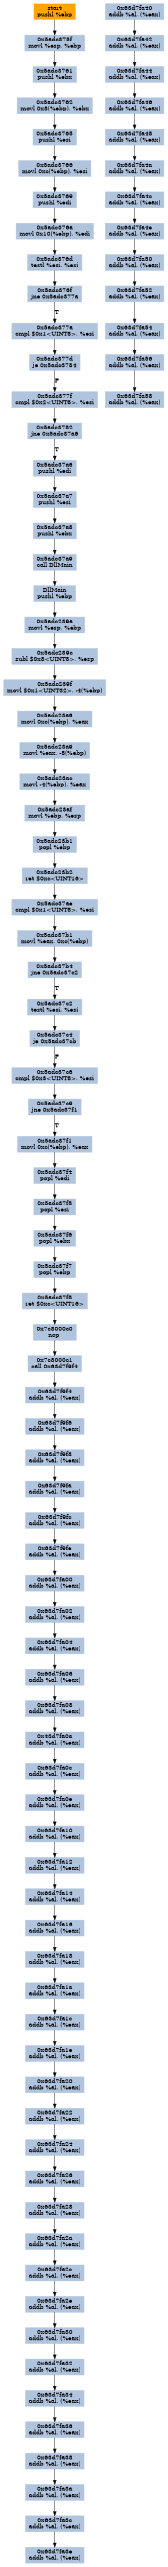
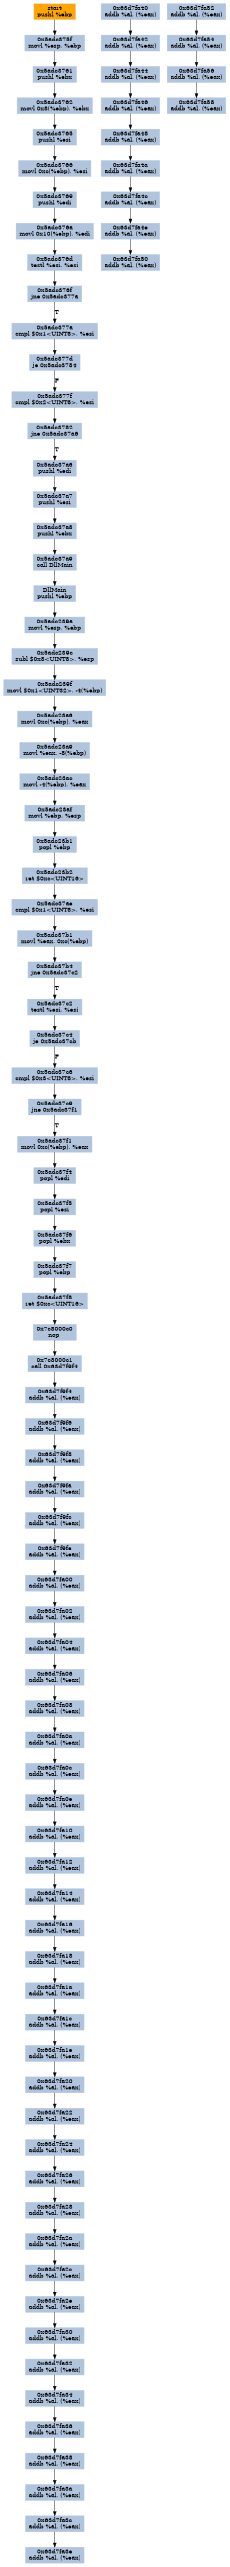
edge "0x63d7fa50 addb %al, (%eax)" -> "0x63d7fa52 addb %al, (%eax)": removed
node "0x43d7fa0a addb %al, (%eax)": label "0x43d7fa0a addb %al, (%eax)" -> "0x63d7fa0a addb %al, (%eax)"
